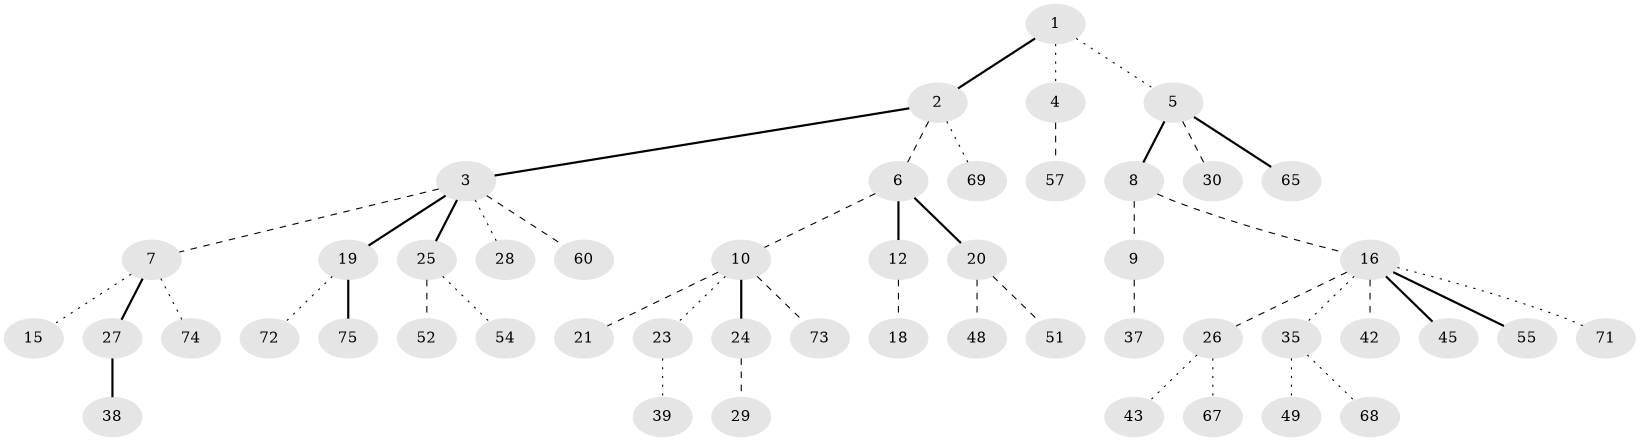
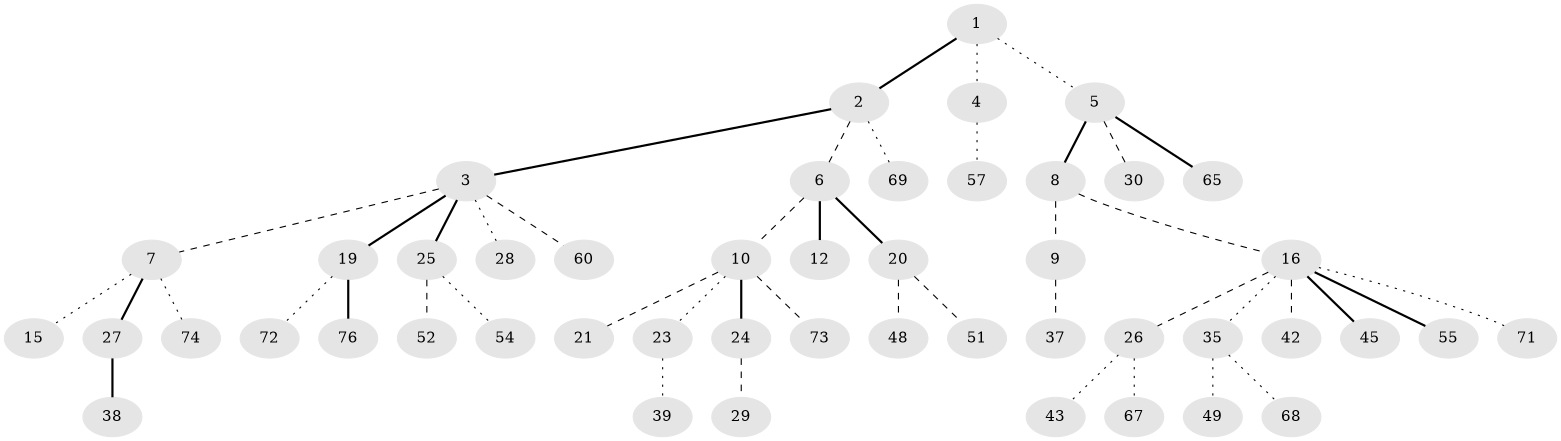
edge "4" -- "57": style dashed -> dotted
node "75": label "75" -> "76"
node "18": removed
